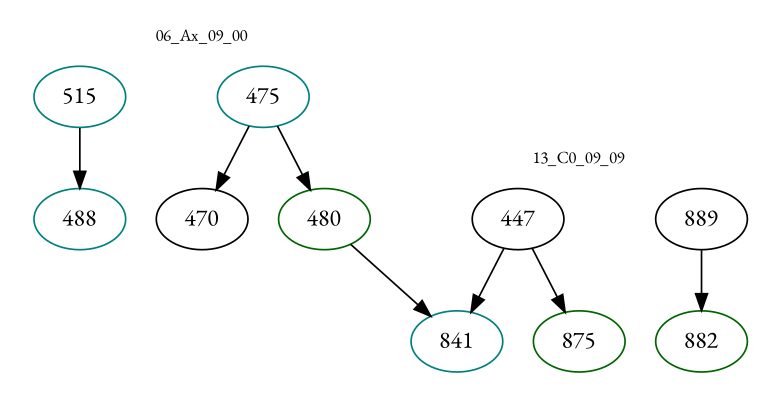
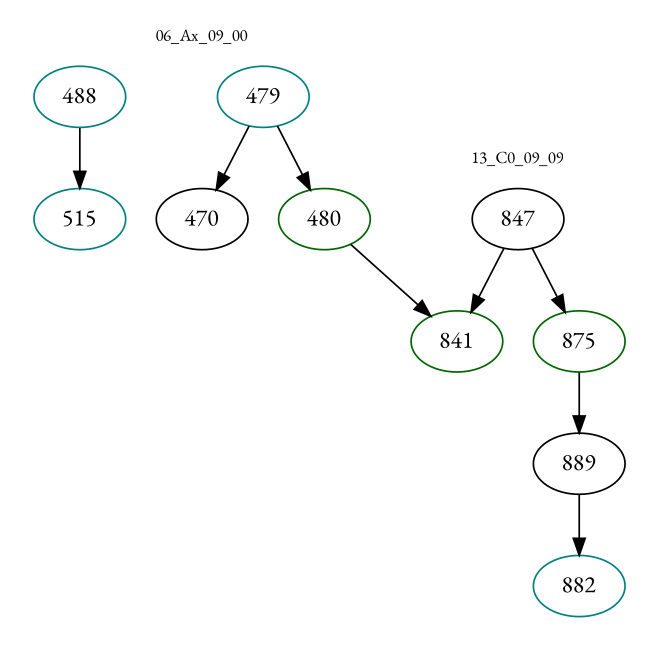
node "475": label "475" -> "479"
edge "515" -> "488": reversed
node "447": label "447" -> "847"
node "841": color teal -> darkgreen
node "882": color darkgreen -> teal
edge "875" -> "889": added
